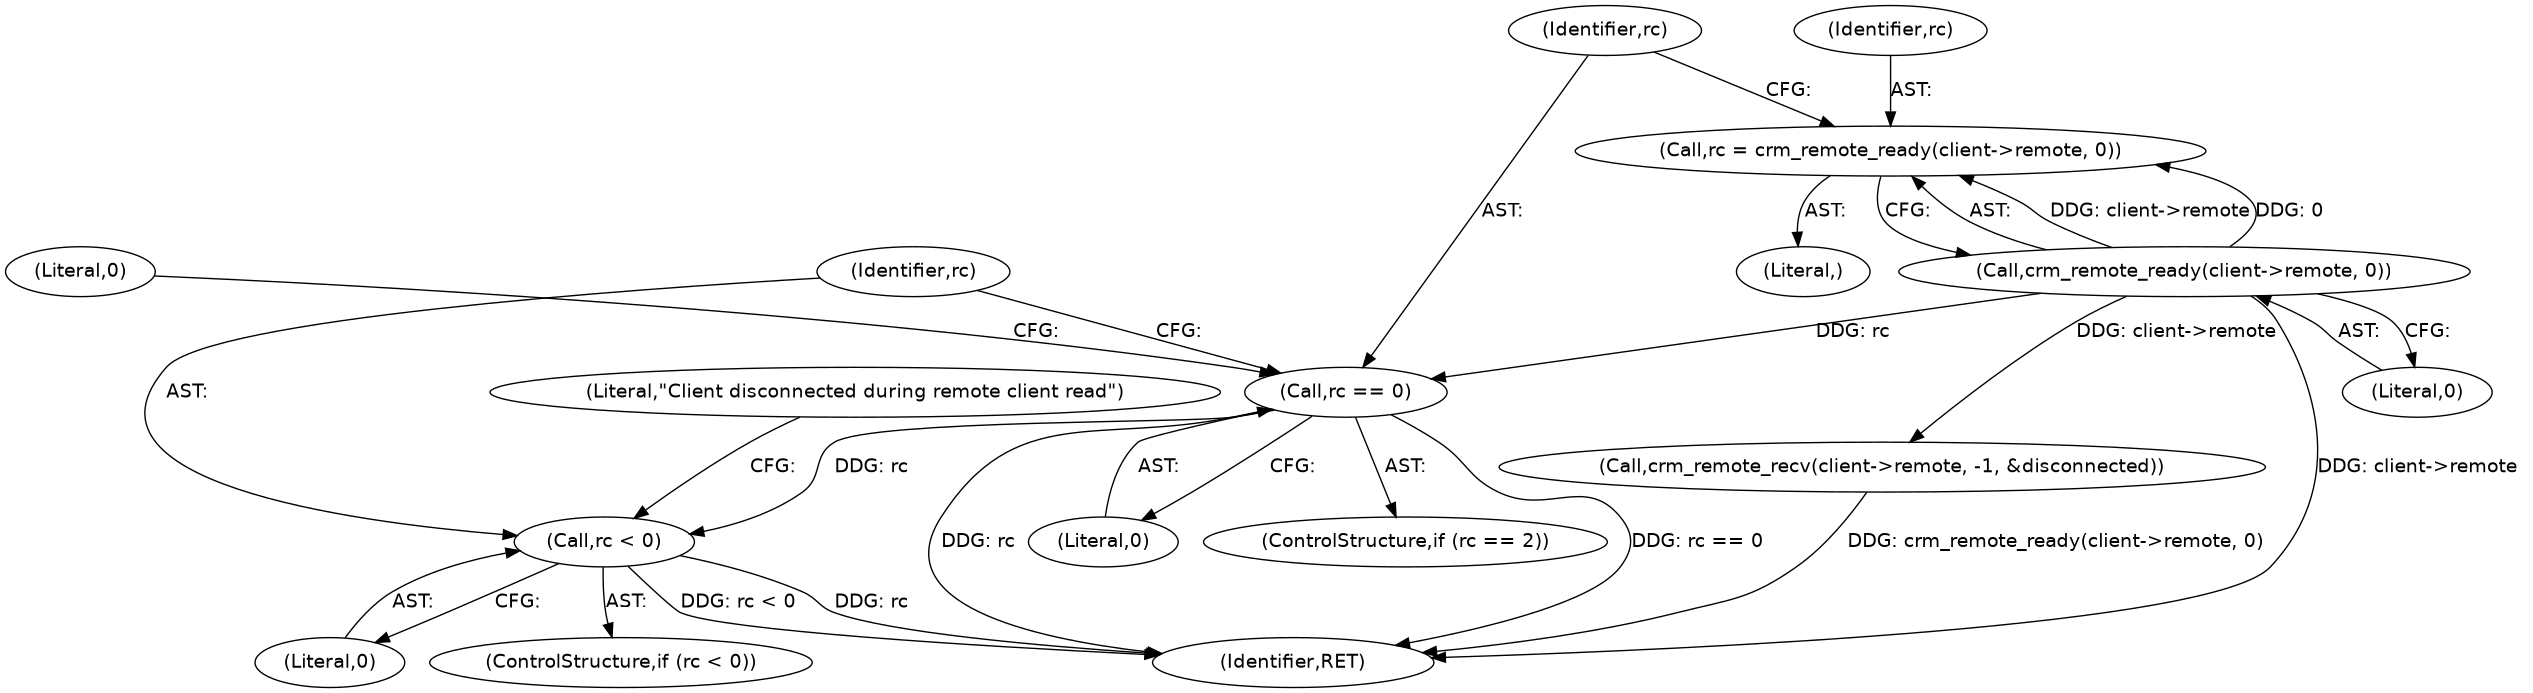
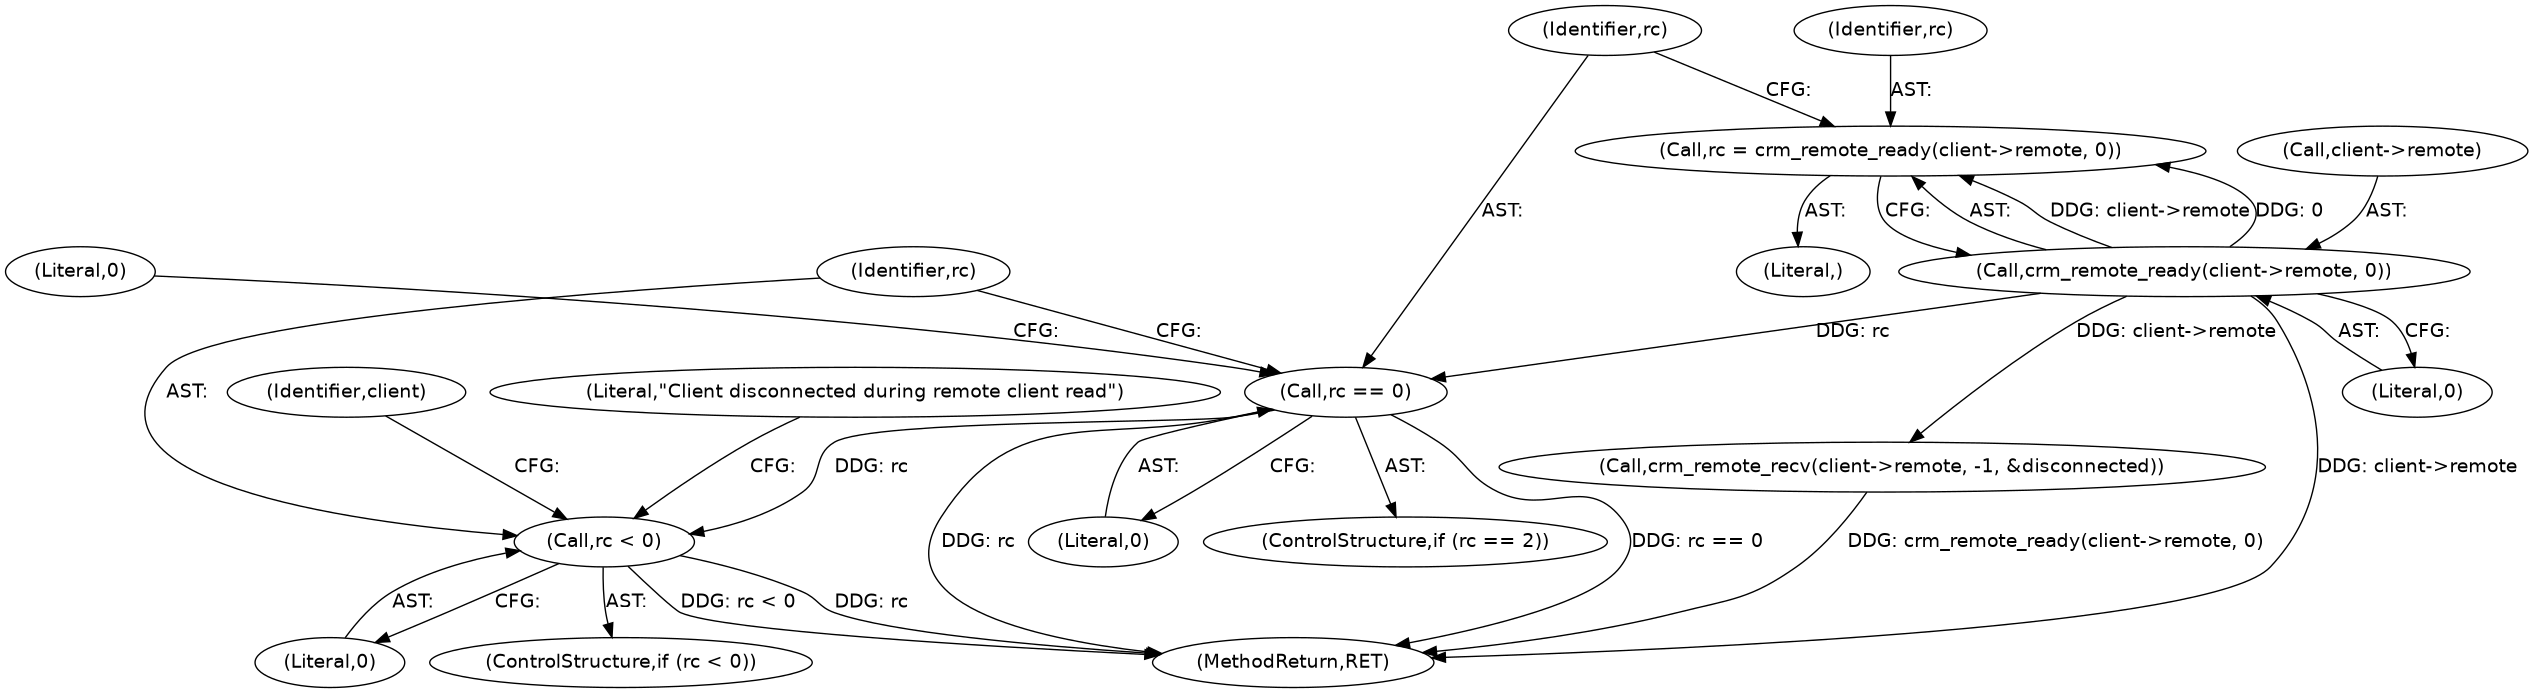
node "(Call,client->remote)": added
node "(Identifier,client)": added
node "(Identifier,RET)": label "(Identifier,RET)" -> "(MethodReturn,RET)"
